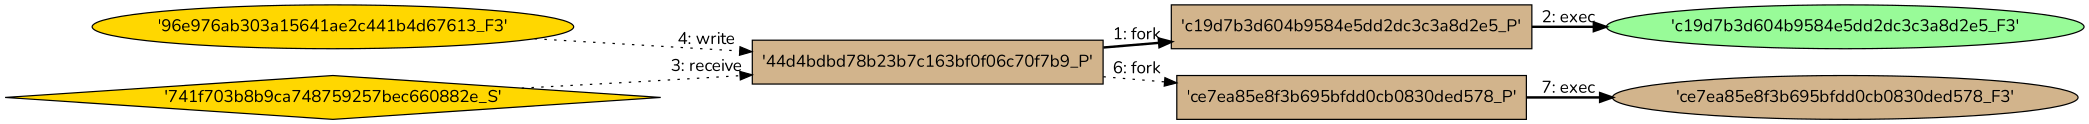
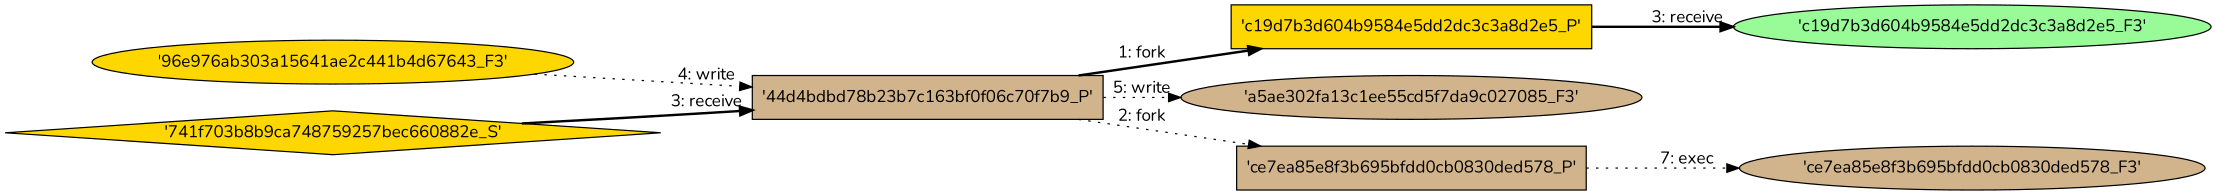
edge "'c19d7b3d604b9584e5dd2dc3c3a8d2e5_P'" -> "'c19d7b3d604b9584e5dd2dc3c3a8d2e5_F3'": label "2: exec" -> "3: receive"
node "'96e976ab303a15641ae2c441b4d67613_F3'": label "'96e976ab303a15641ae2c441b4d67613_F3'" -> "'96e976ab303a15641ae2c441b4d67643_F3'"
node "'c19d7b3d604b9584e5dd2dc3c3a8d2e5_P'": fillcolor tan -> gold
edge "'44d4bdbd78b23b7c163bf0f06c70f7b9_P'" -> "'ce7ea85e8f3b695bfdd0cb0830ded578_P'": label "6: fork" -> "2: fork"
edge "'741f703b8b9ca748759257bec660882e_S'" -> "'44d4bdbd78b23b7c163bf0f06c70f7b9_P'": style dotted -> bold
node "'a5ae302fa13c1ee55cd5f7da9c027085_F3'": added
edge "'ce7ea85e8f3b695bfdd0cb0830ded578_P'" -> "'ce7ea85e8f3b695bfdd0cb0830ded578_F3'": style bold -> dotted
